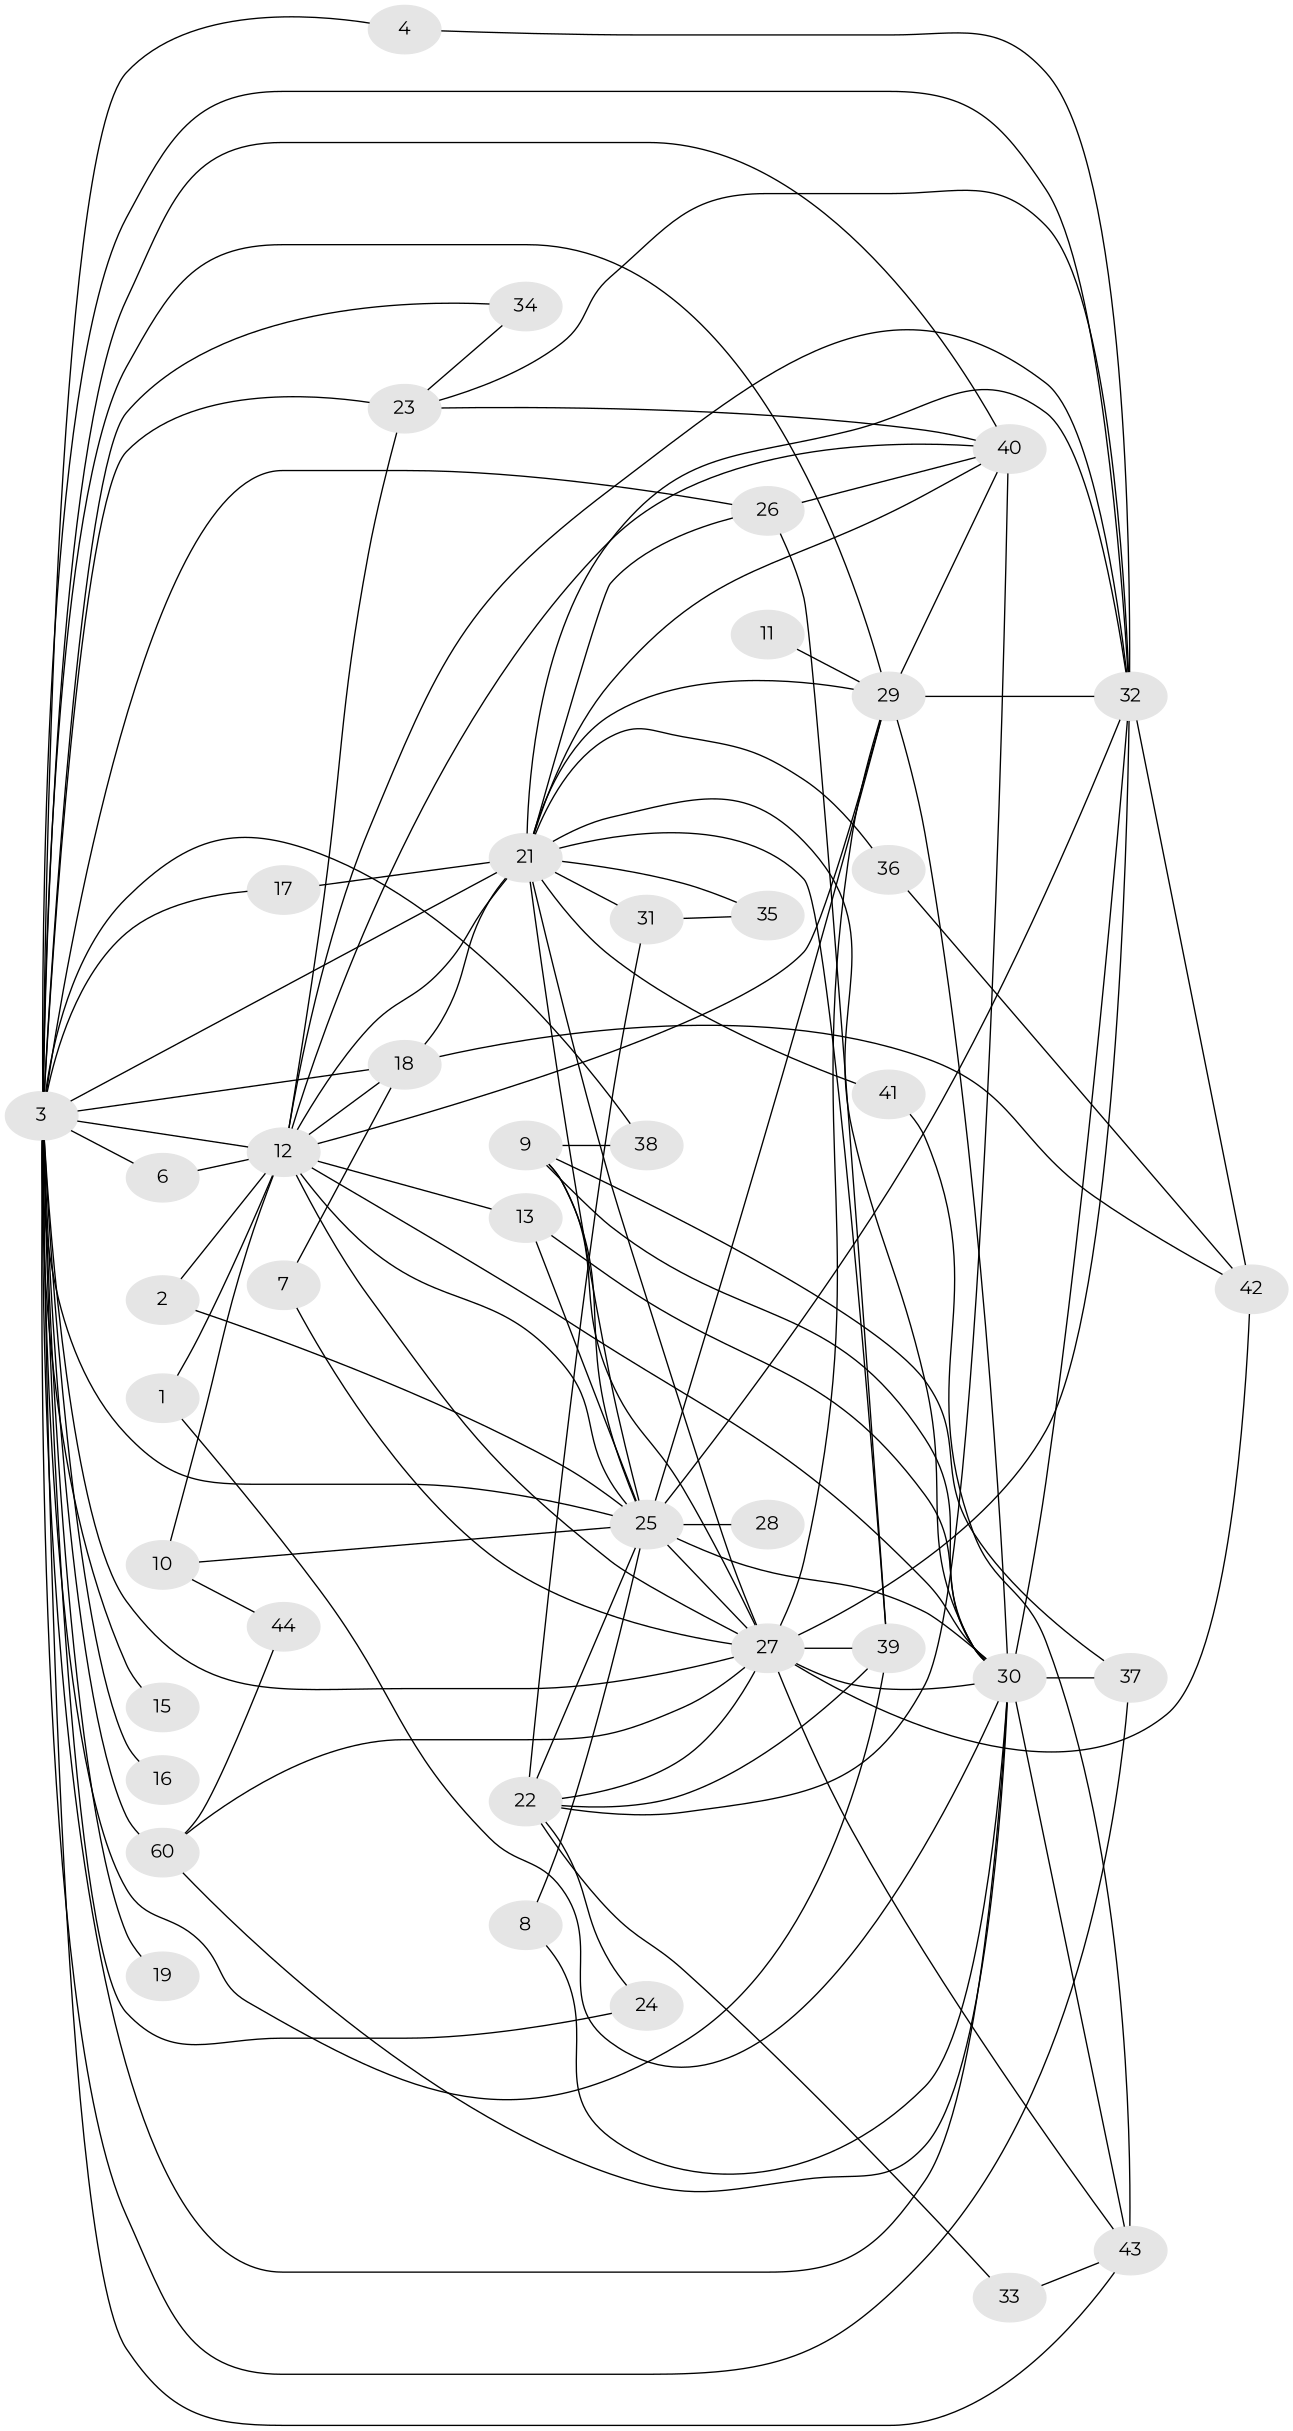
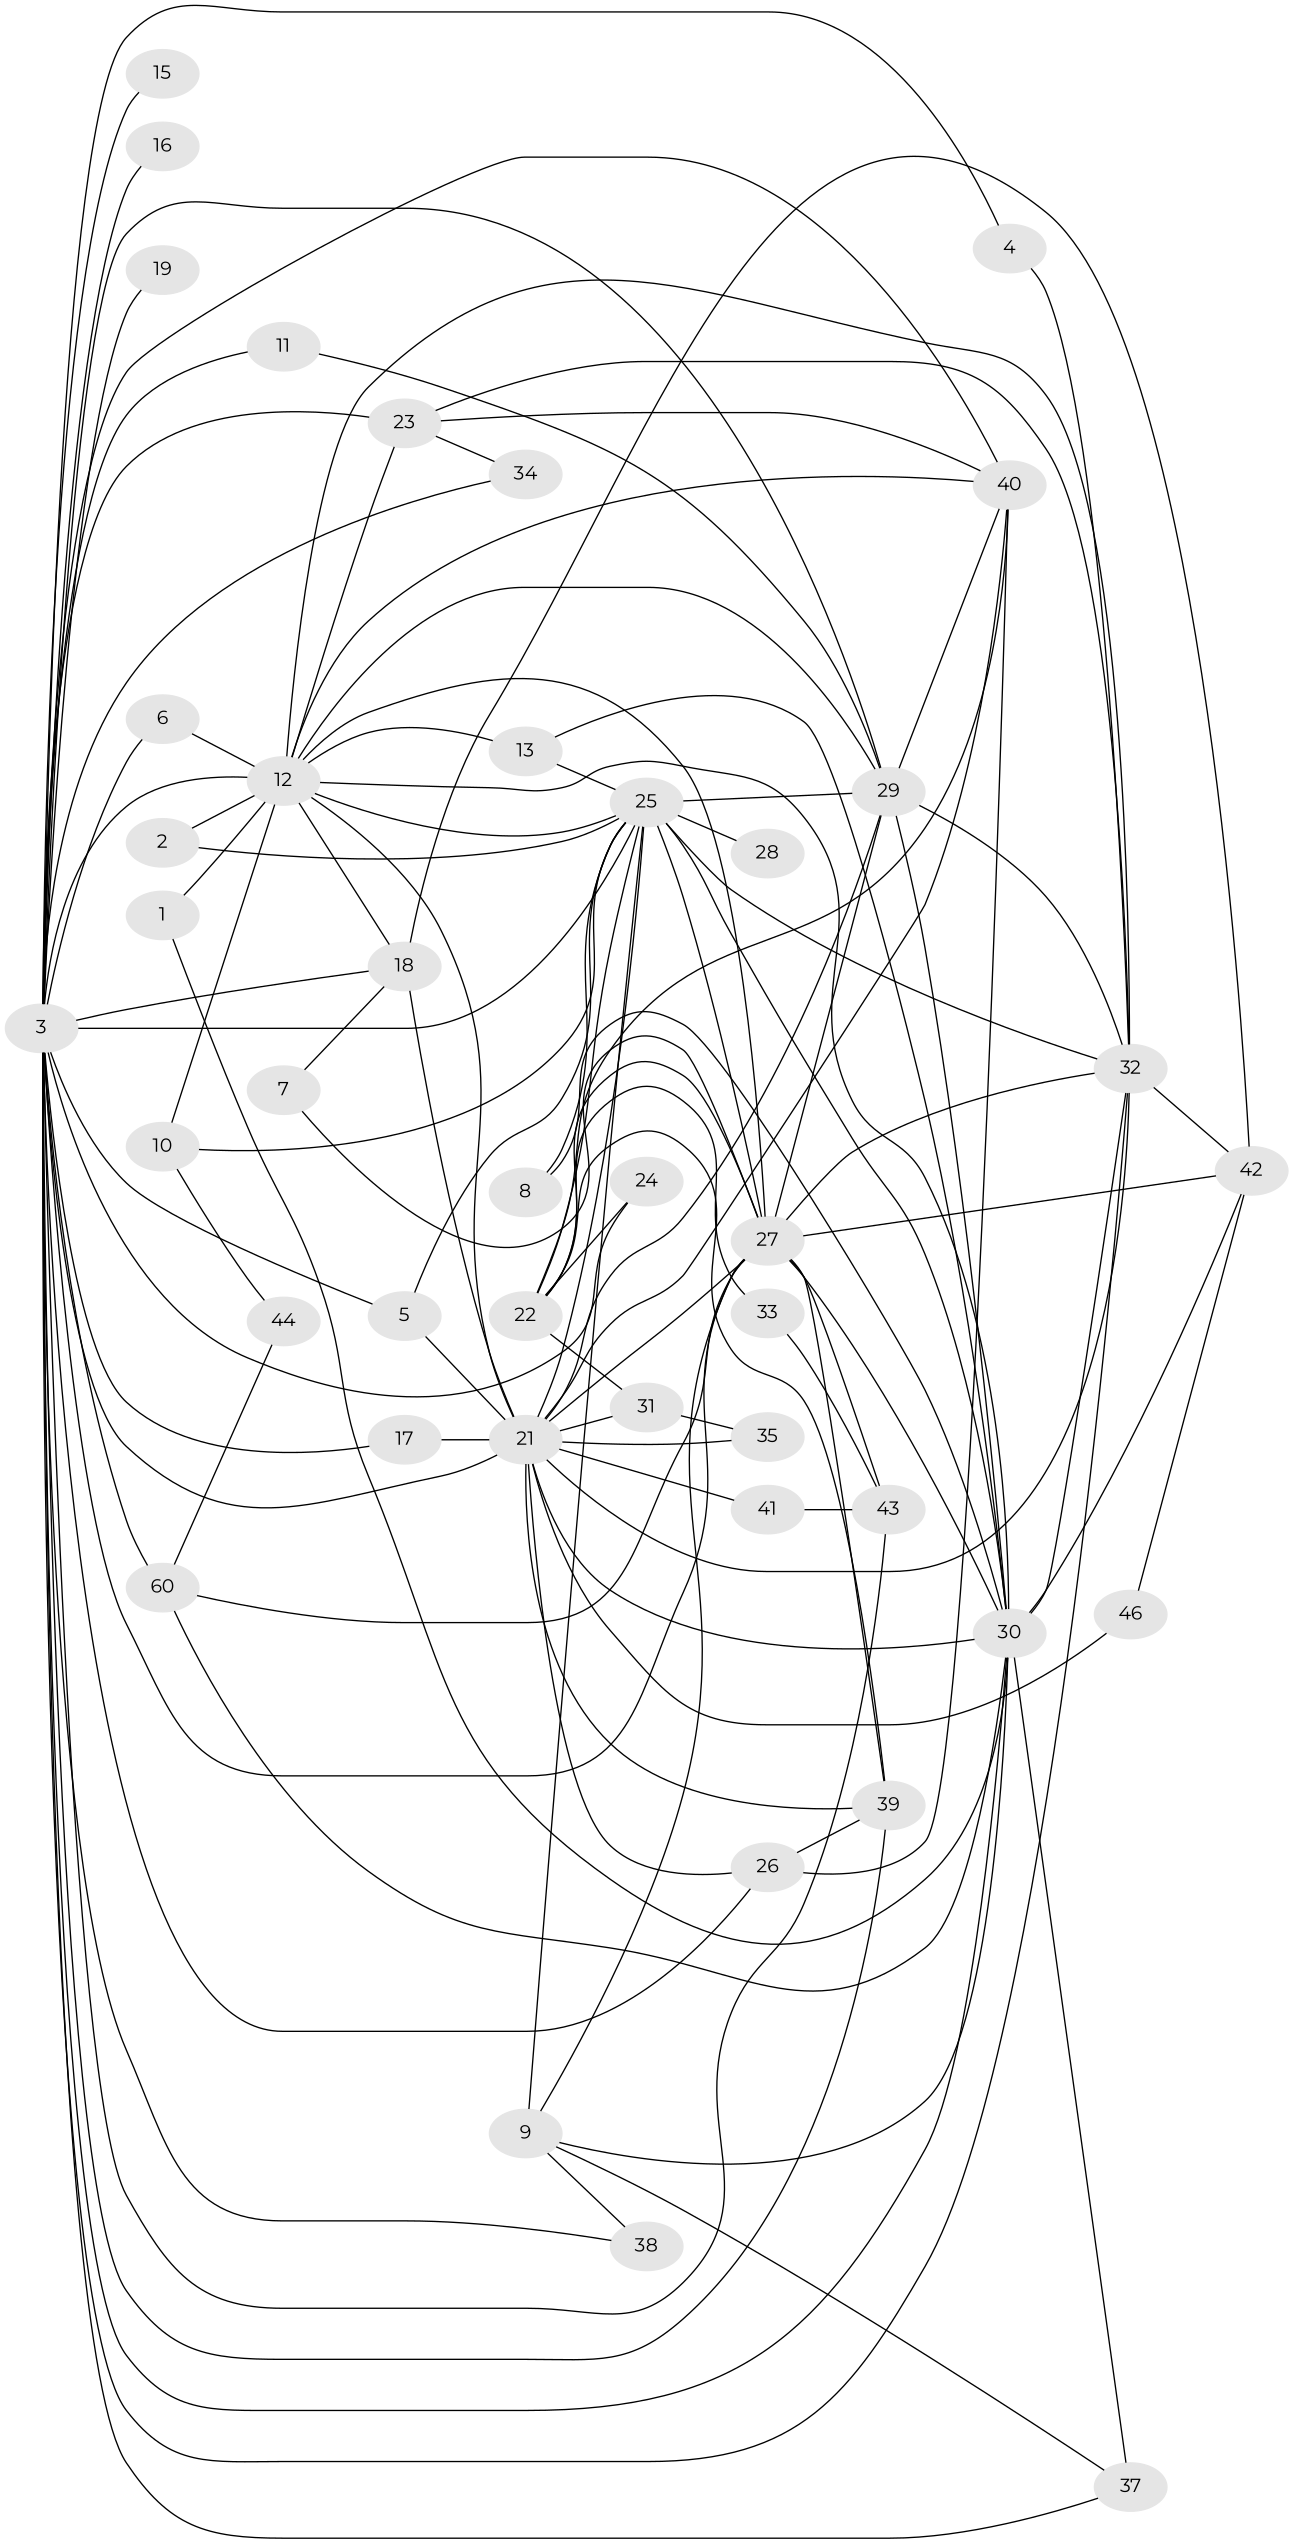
edge "11" -- "3": added
node "36": label "36" -> "46"
node "5": added
edge "30" -- "43": now "30" -- "42"
